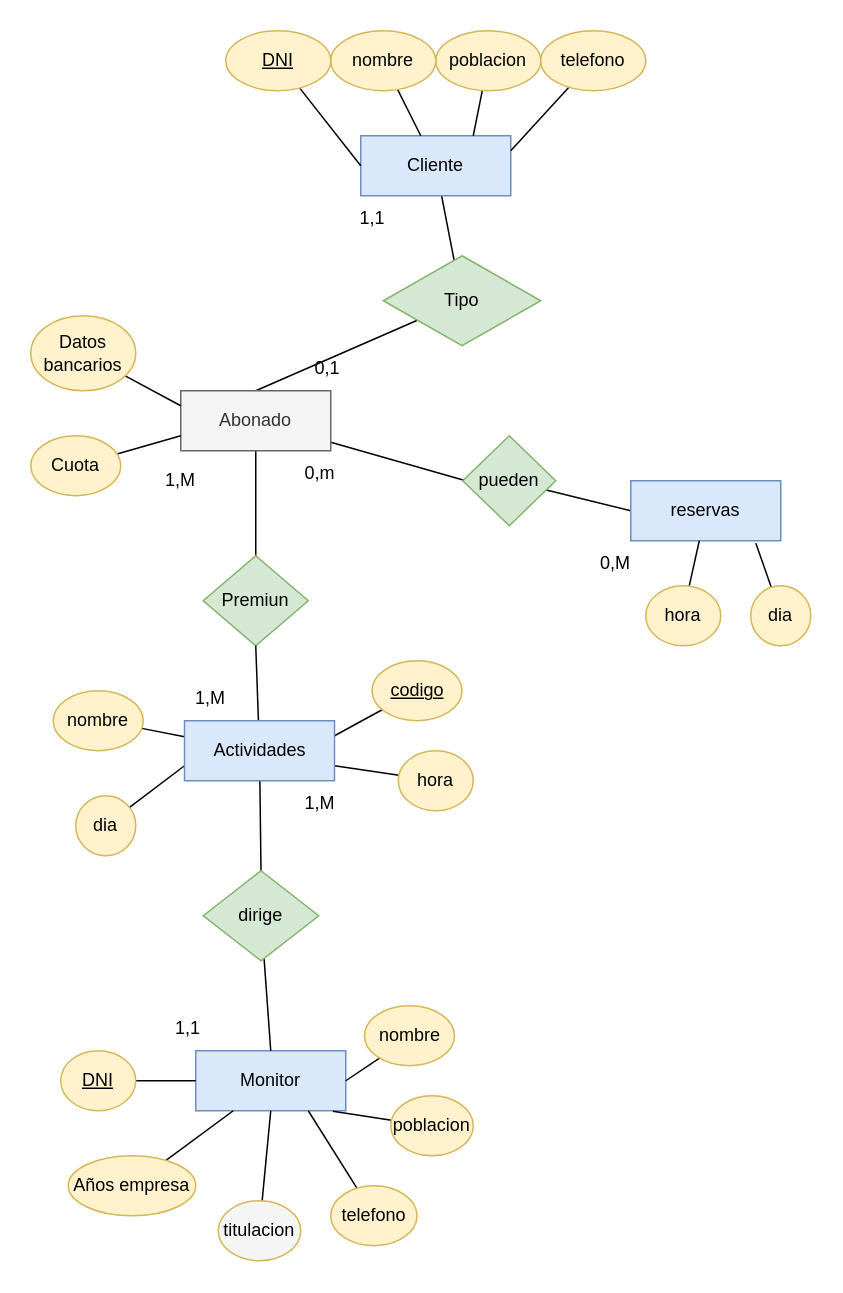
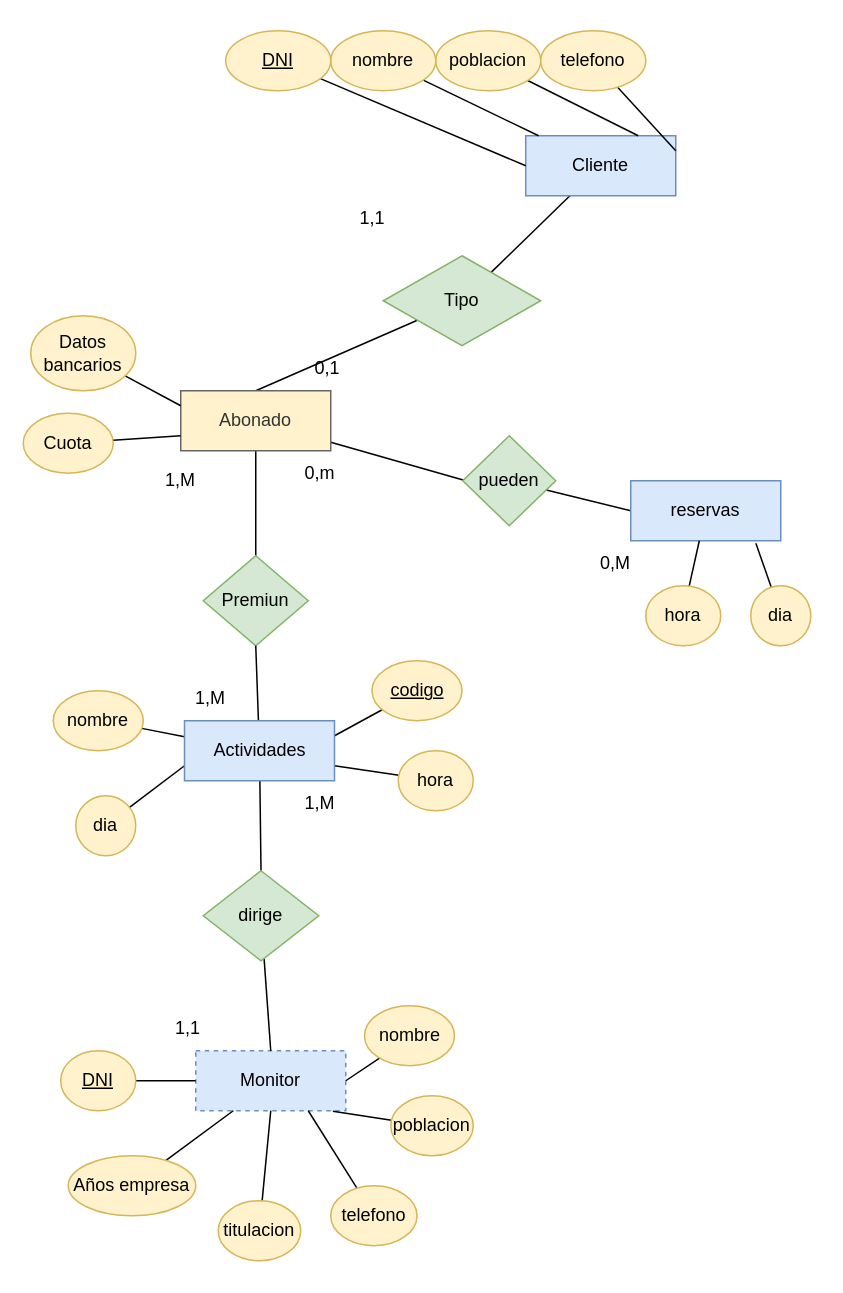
node "Cliente": moved (436, 166) -> (601, 166)
node "Abonado": fillcolor #f5f5f5 -> #fff2cc
node "Cuota": moved (76, 466) -> (68, 443)
node "Monitor": style solid -> dashed
node "titulacion": fillcolor #f5f5f5 -> #fff2cc
